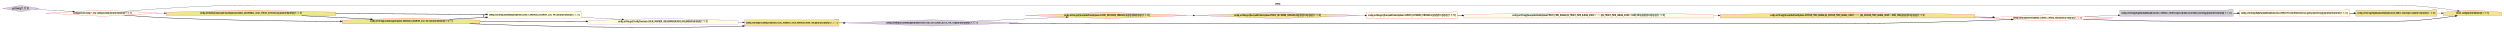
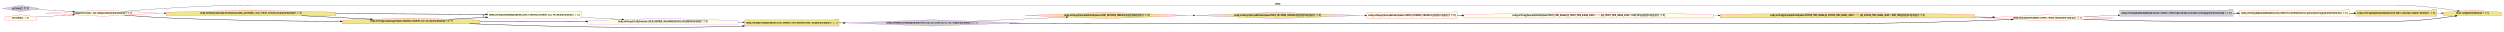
node "getConfig['0', '1', '0']": added
